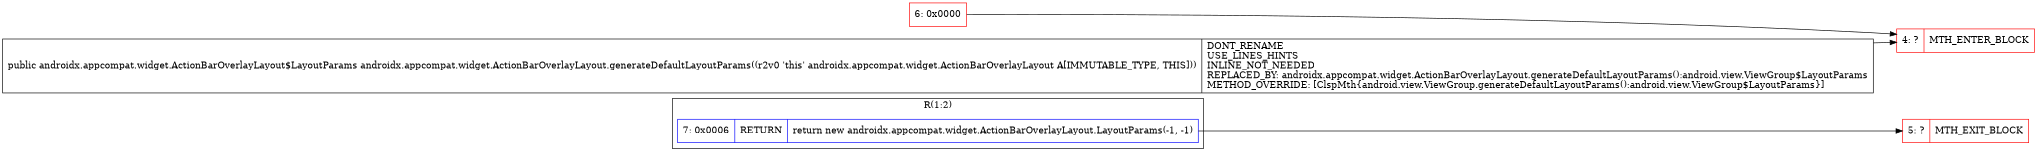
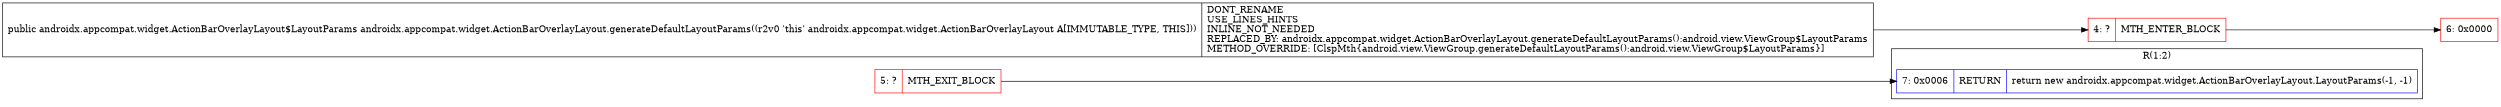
edge "6: 0x0000" -> "4: ?": reversed
edge "7: 0x0006" -> "5: ?": reversed
